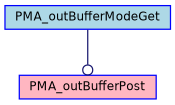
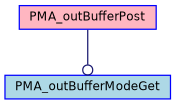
edge "PMA_outBufferModeGet" -> "PMA_outBufferPost": reversed
